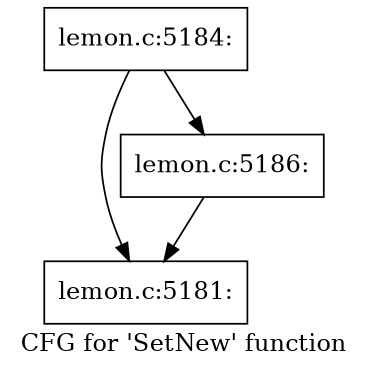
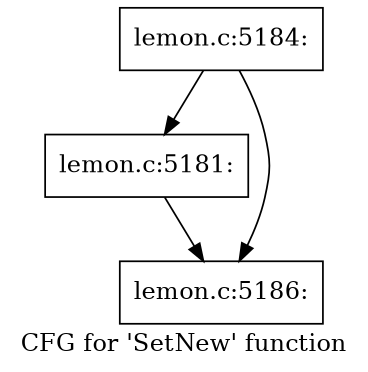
edge "lemon.c:5186:" -> "lemon.c:5181:": reversed
